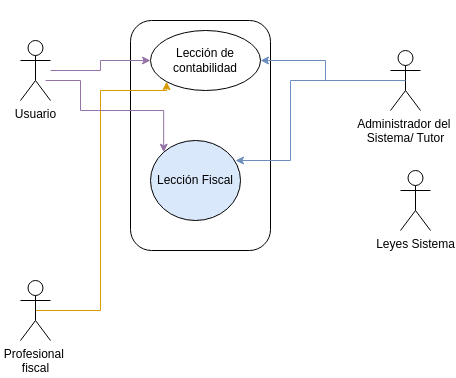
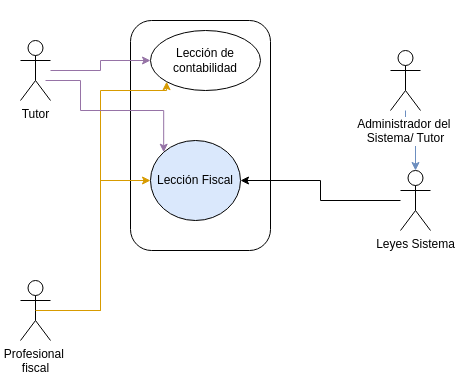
edge "Administrador del Sistema/ Tutor" -> "Lección de contabilidad": now "Administrador del Sistema/ Tutor" -> "Leyes Sistema"
node "Usuario": label "Usuario" -> "Tutor"
edge "Administrador del Sistema/ Tutor" -> "Lección Fiscal": removed
edge "Profesional fiscal" -> "Lección Fiscal": added
edge "Leyes Sistema" -> "Lección Fiscal": added
